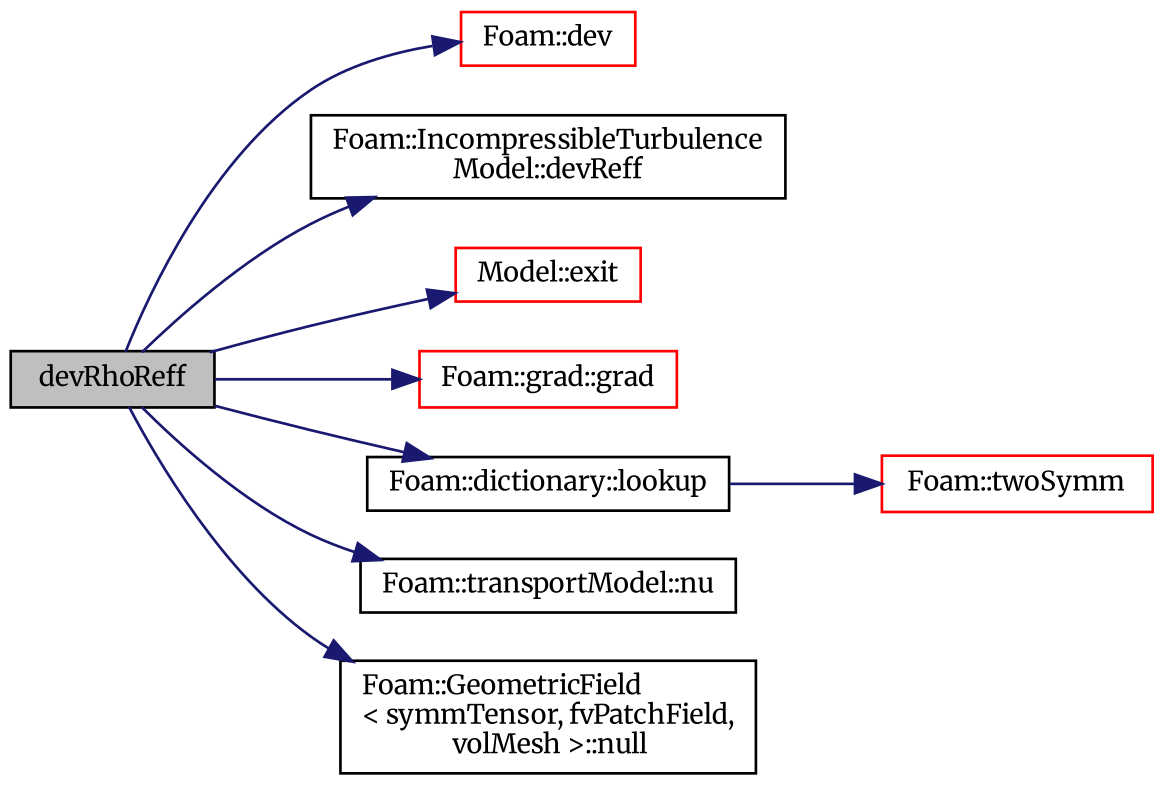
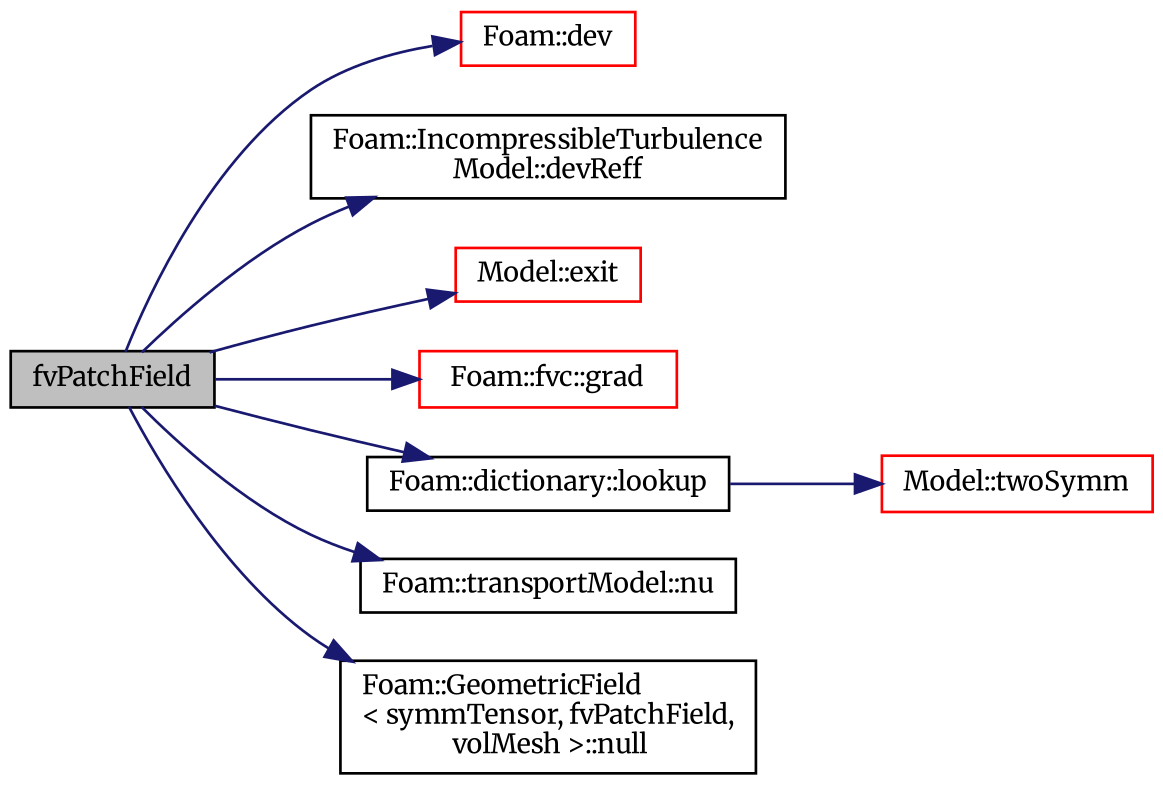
node "devRhoReff": label "devRhoReff" -> "fvPatchField"
node "Foam::grad::grad": label "Foam::grad::grad" -> "Foam::fvc::grad"
node "Foam::twoSymm": label "Foam::twoSymm" -> "Model::twoSymm"
